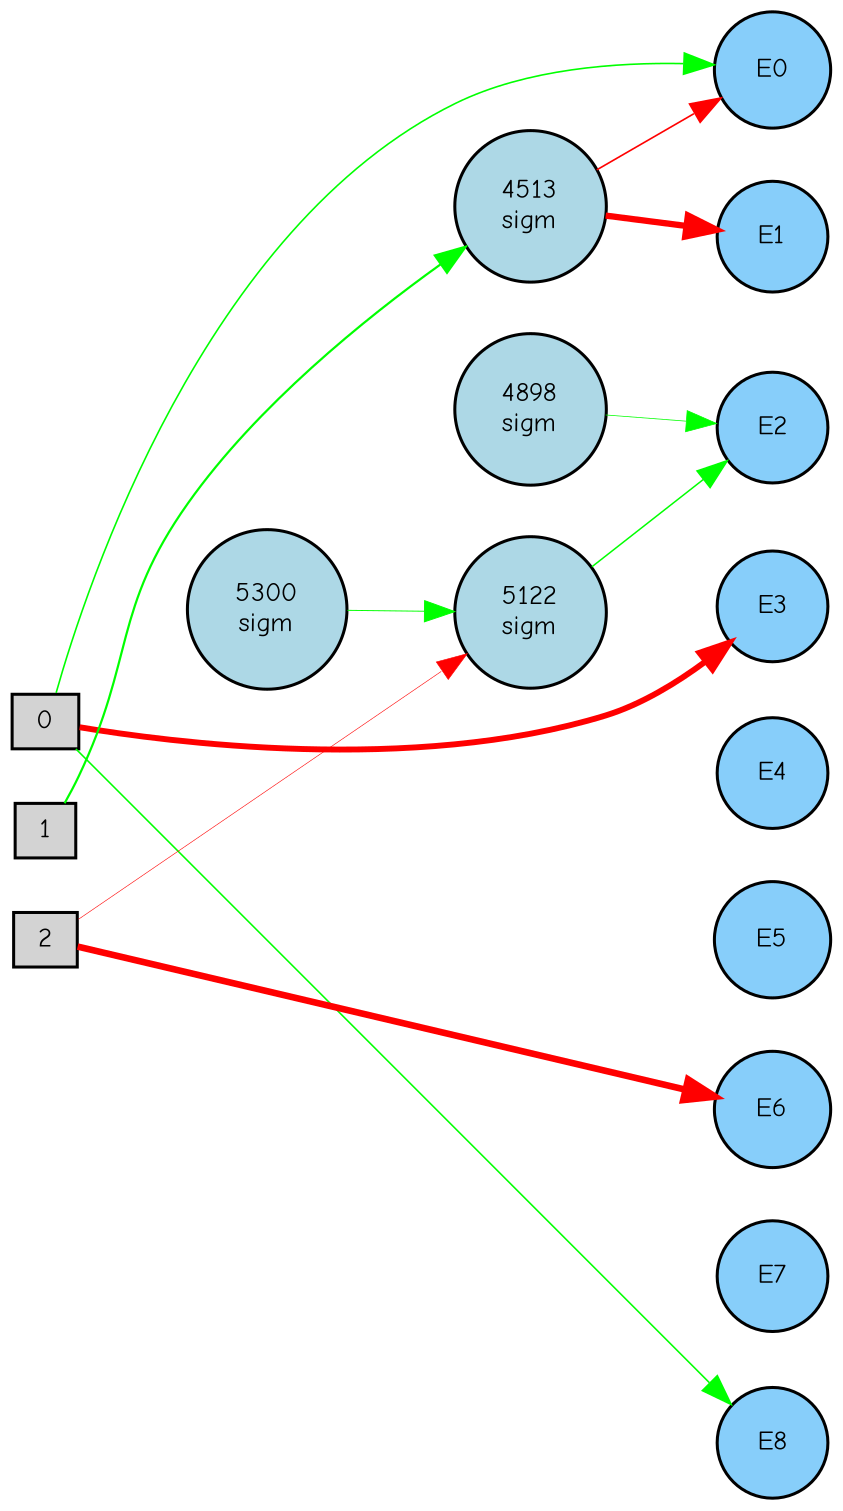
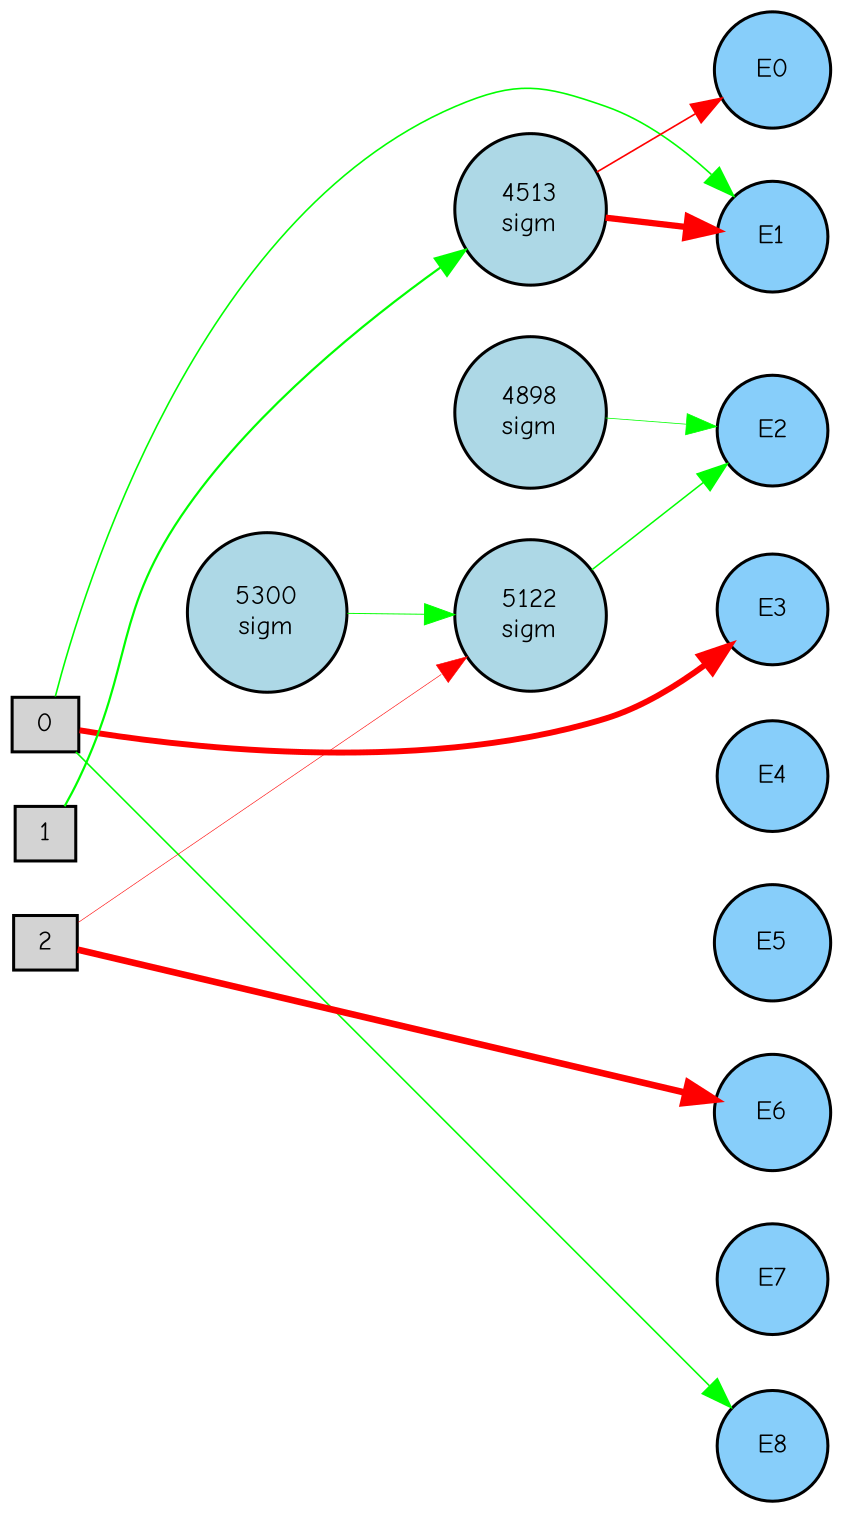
edge "0" -> "E0": now "0" -> "E1"
